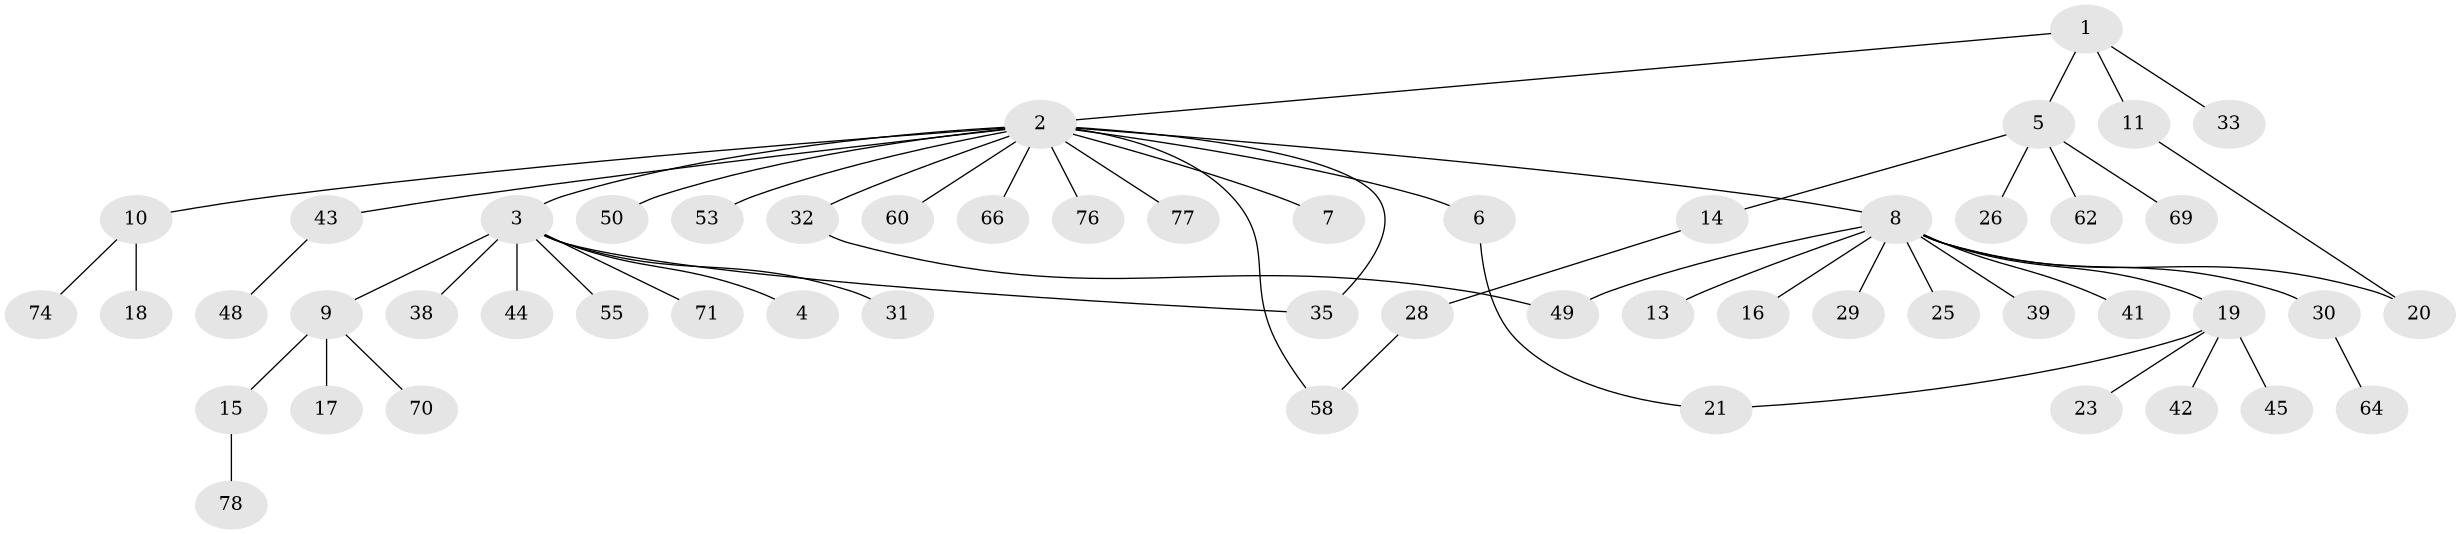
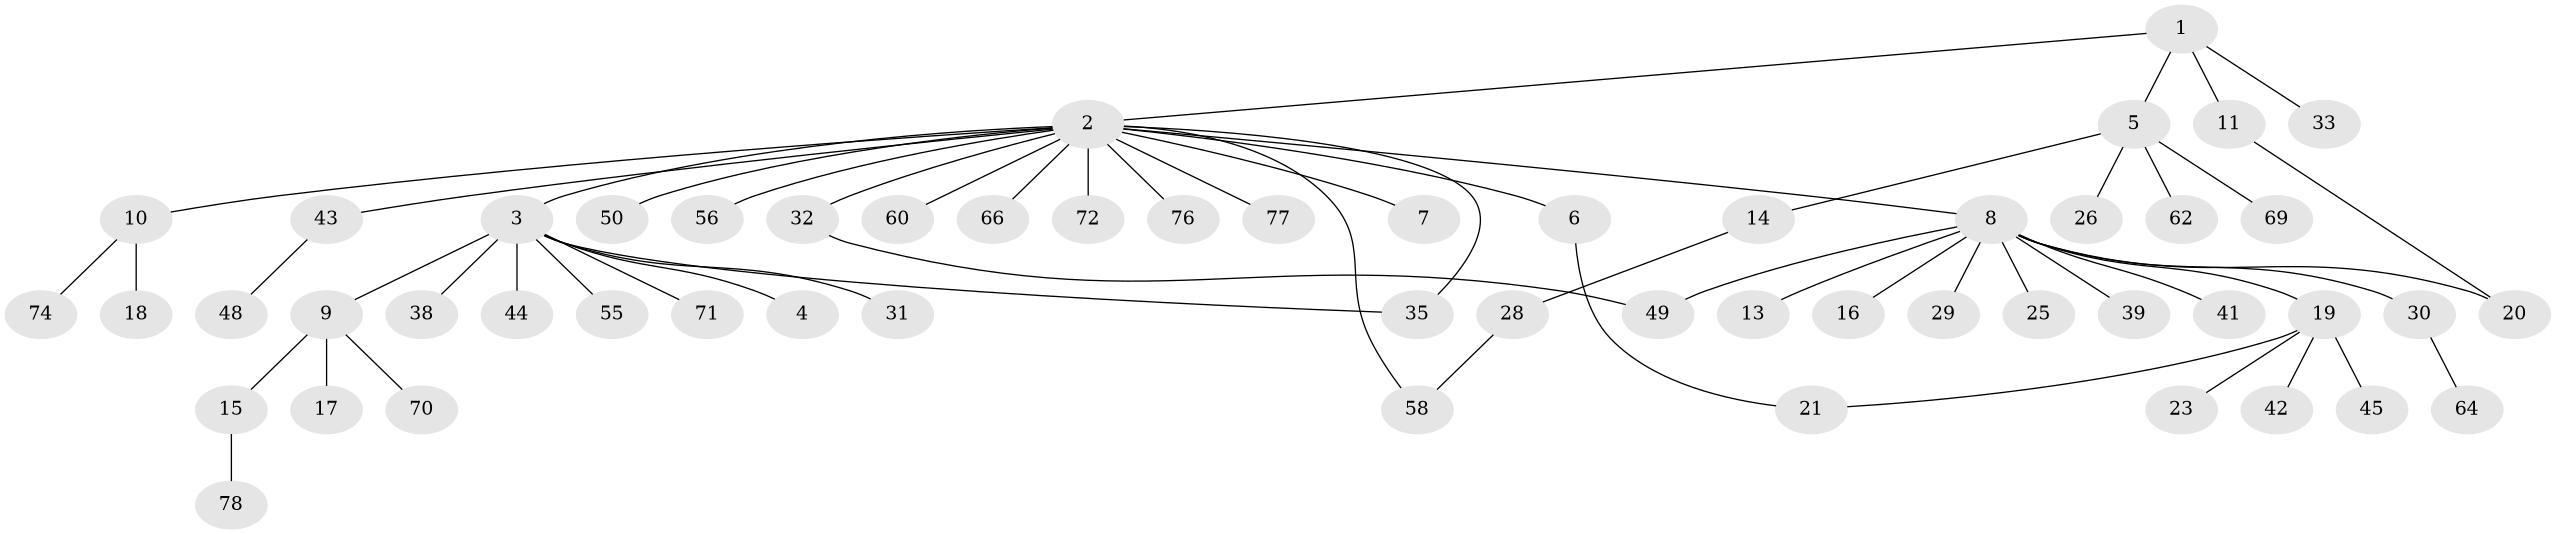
node "53": label "53" -> "56"
node "72": added
